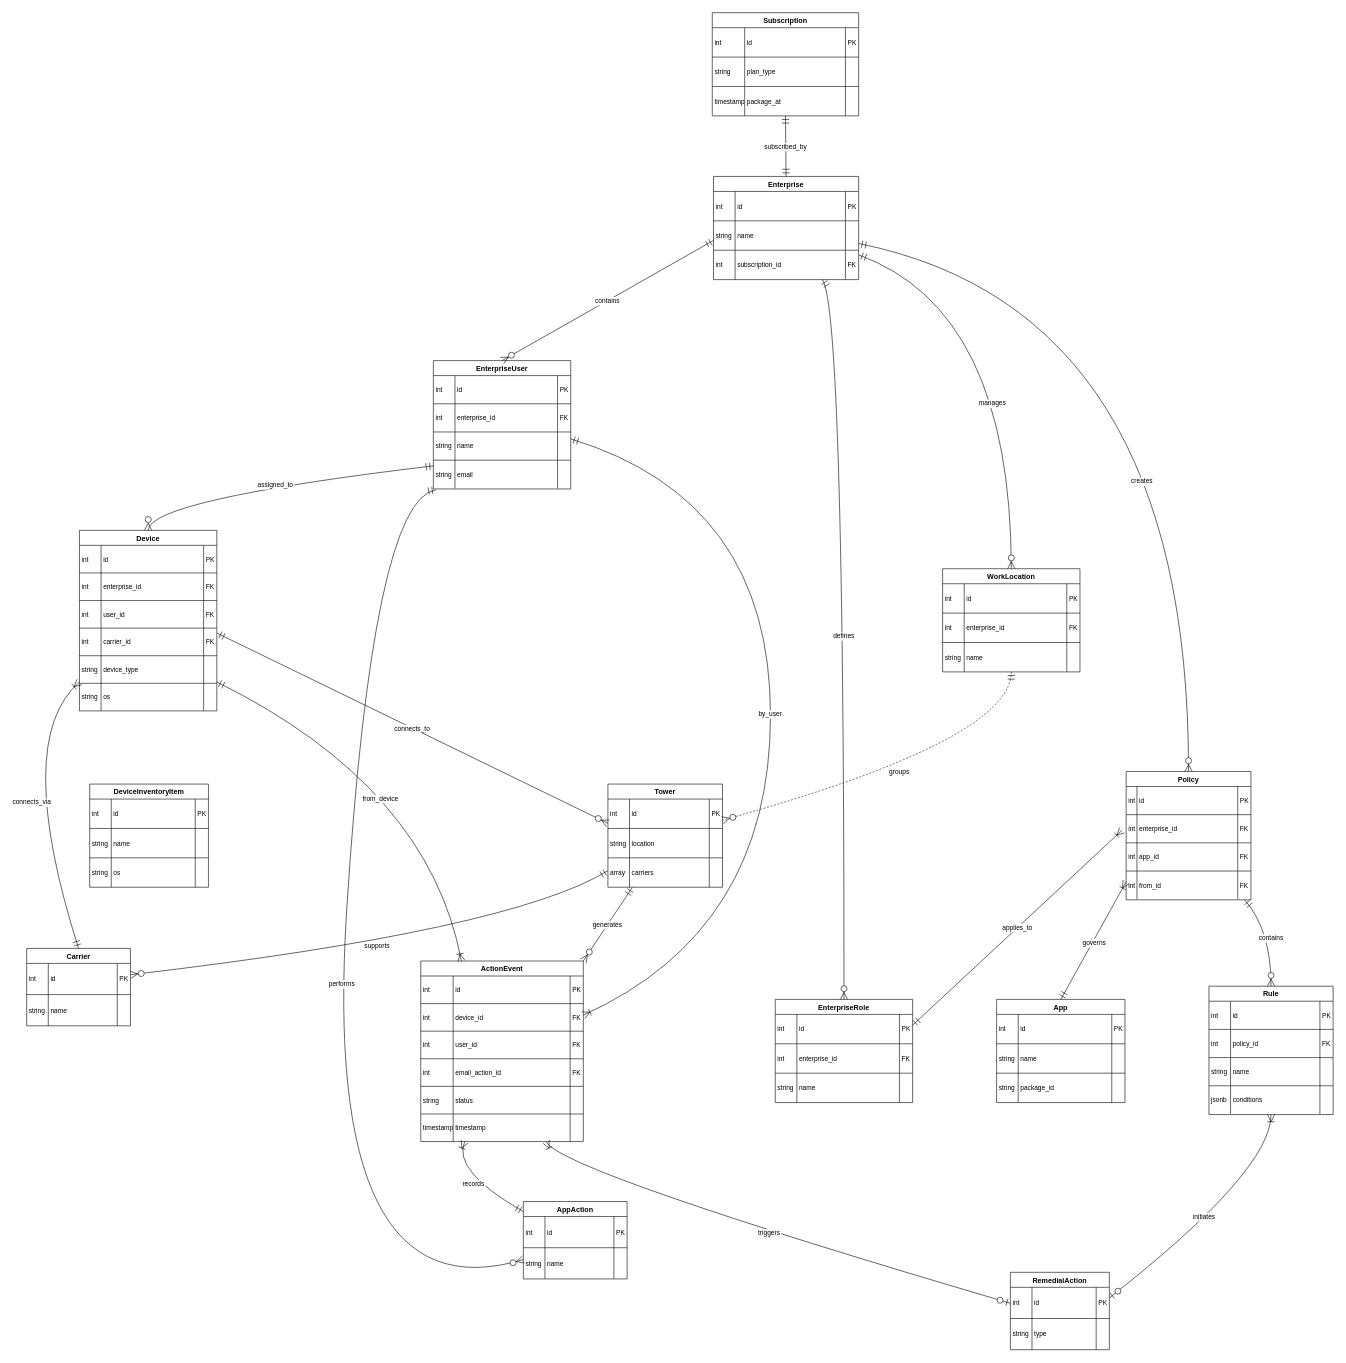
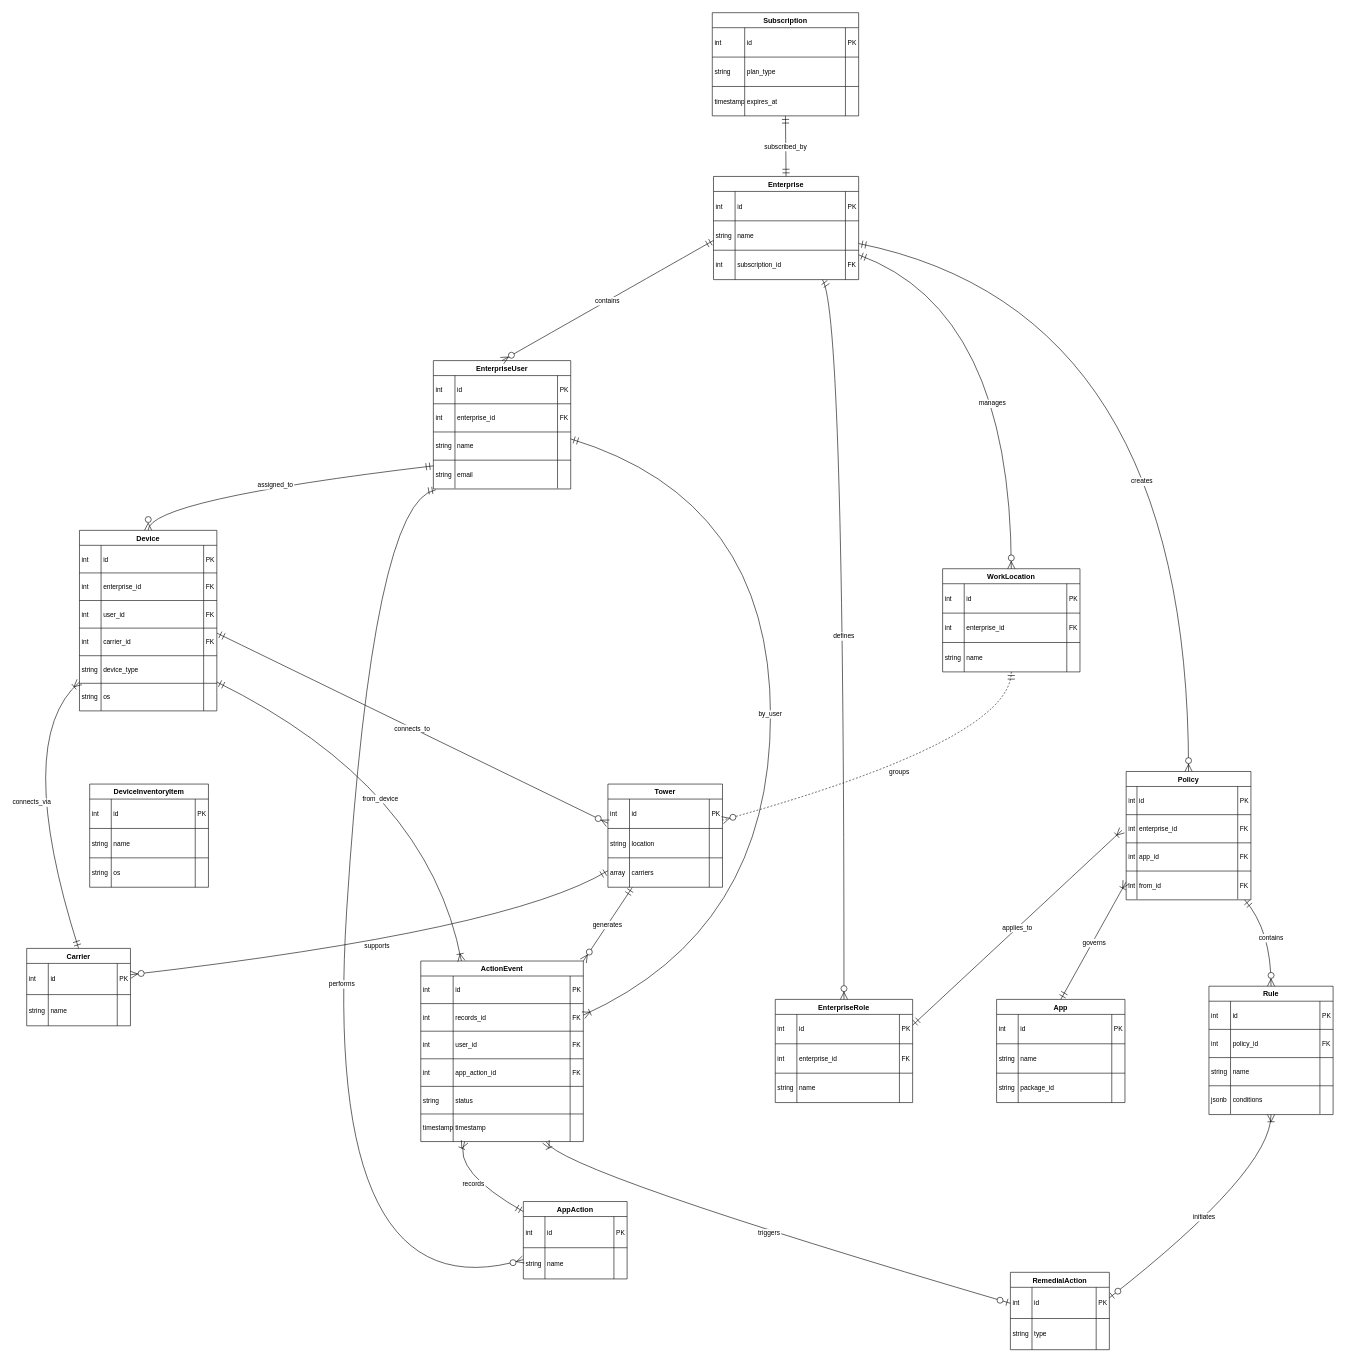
node "package_at": label "package_at" -> "expires_at"
node "device_id": label "device_id" -> "records_id"
node "email_action_id": label "email_action_id" -> "app_action_id"
